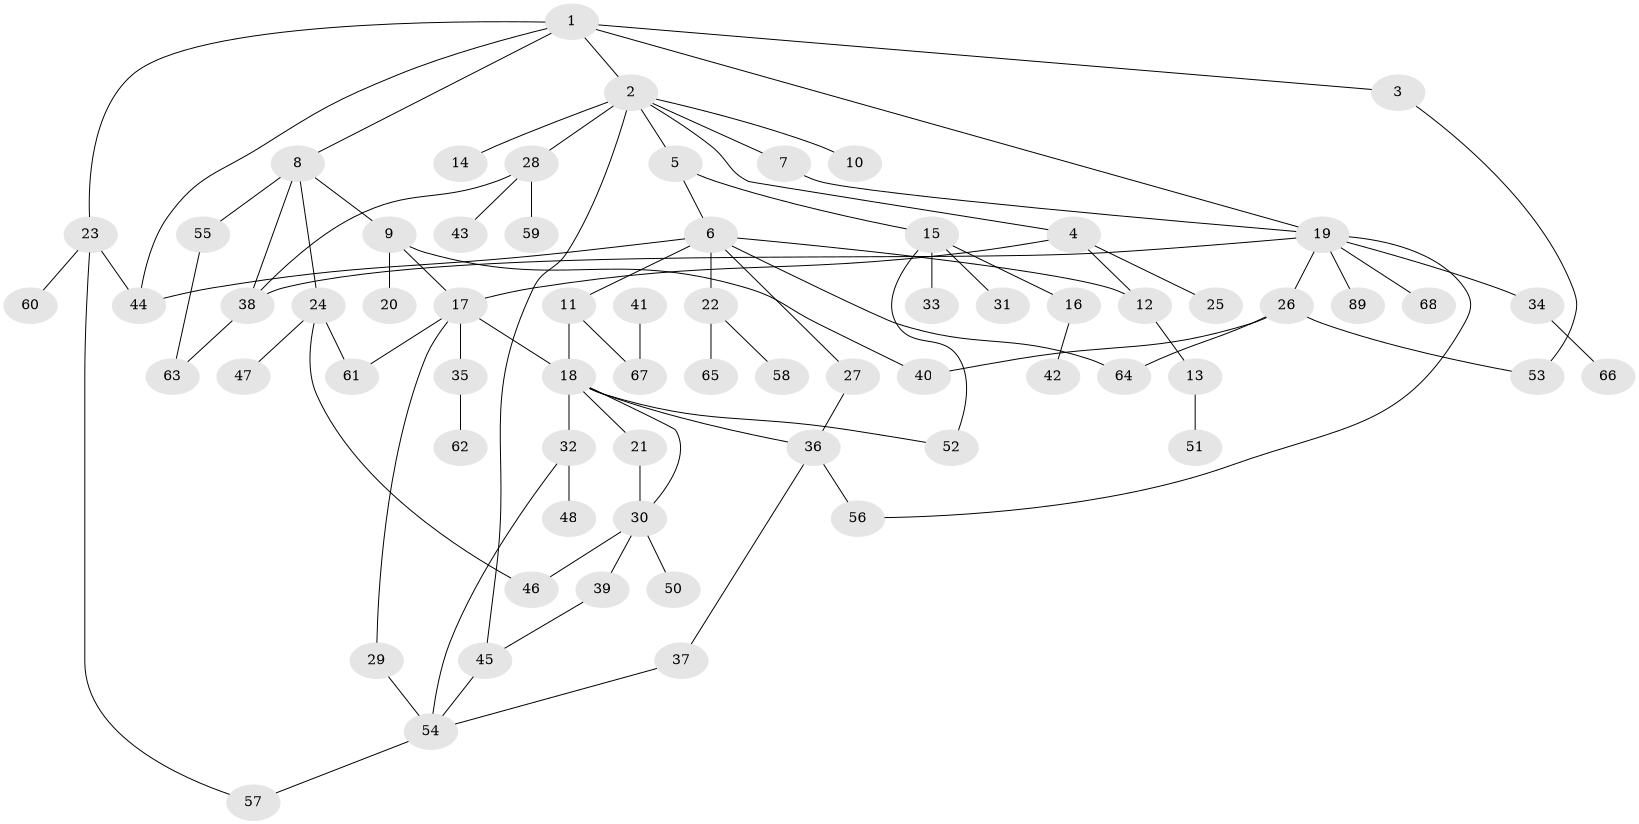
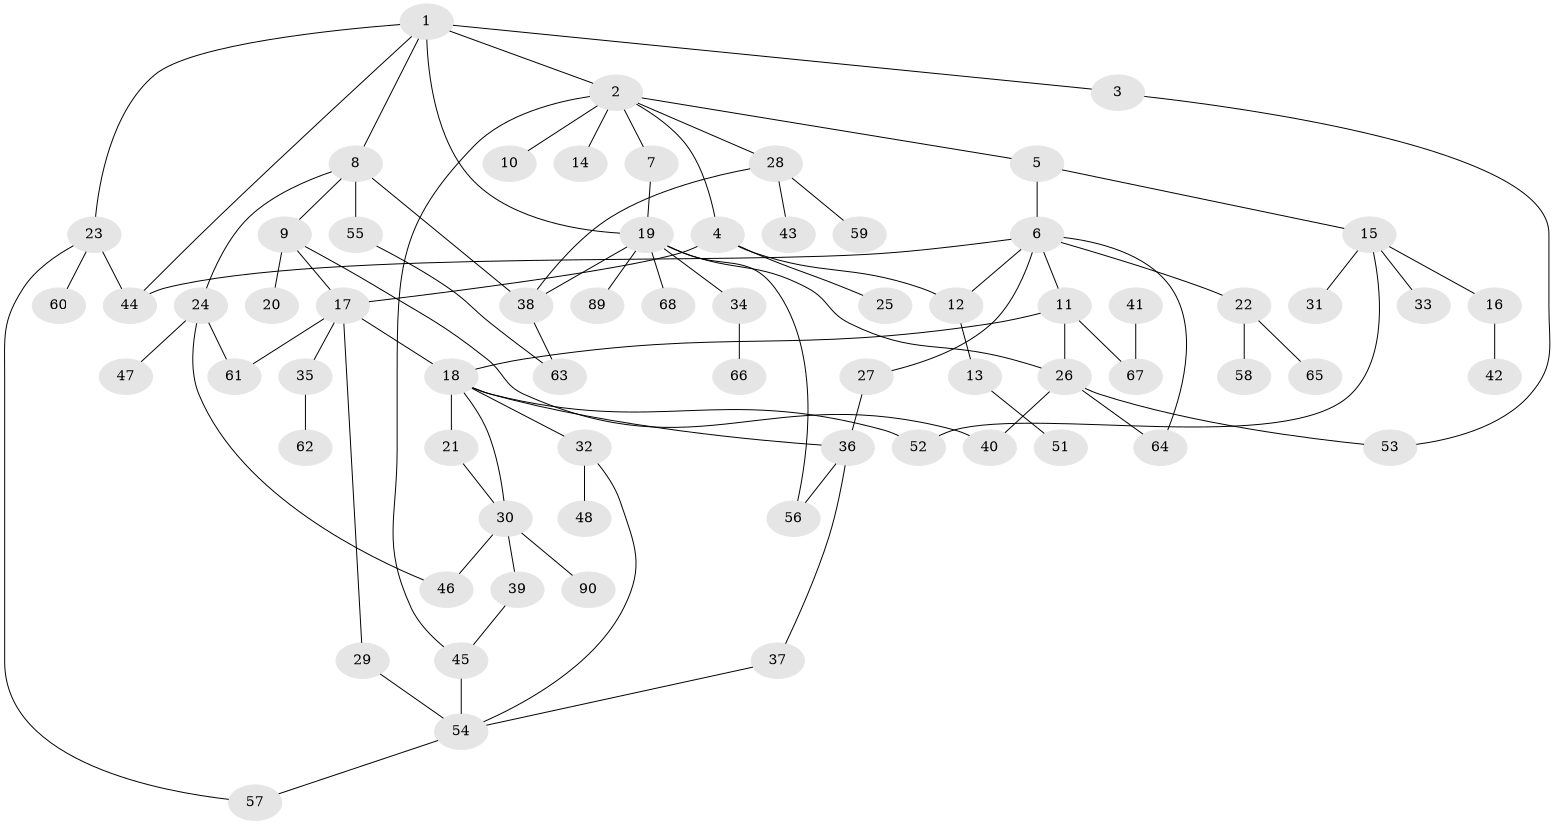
edge "11" -- "26": added
node "50": label "50" -> "90"
